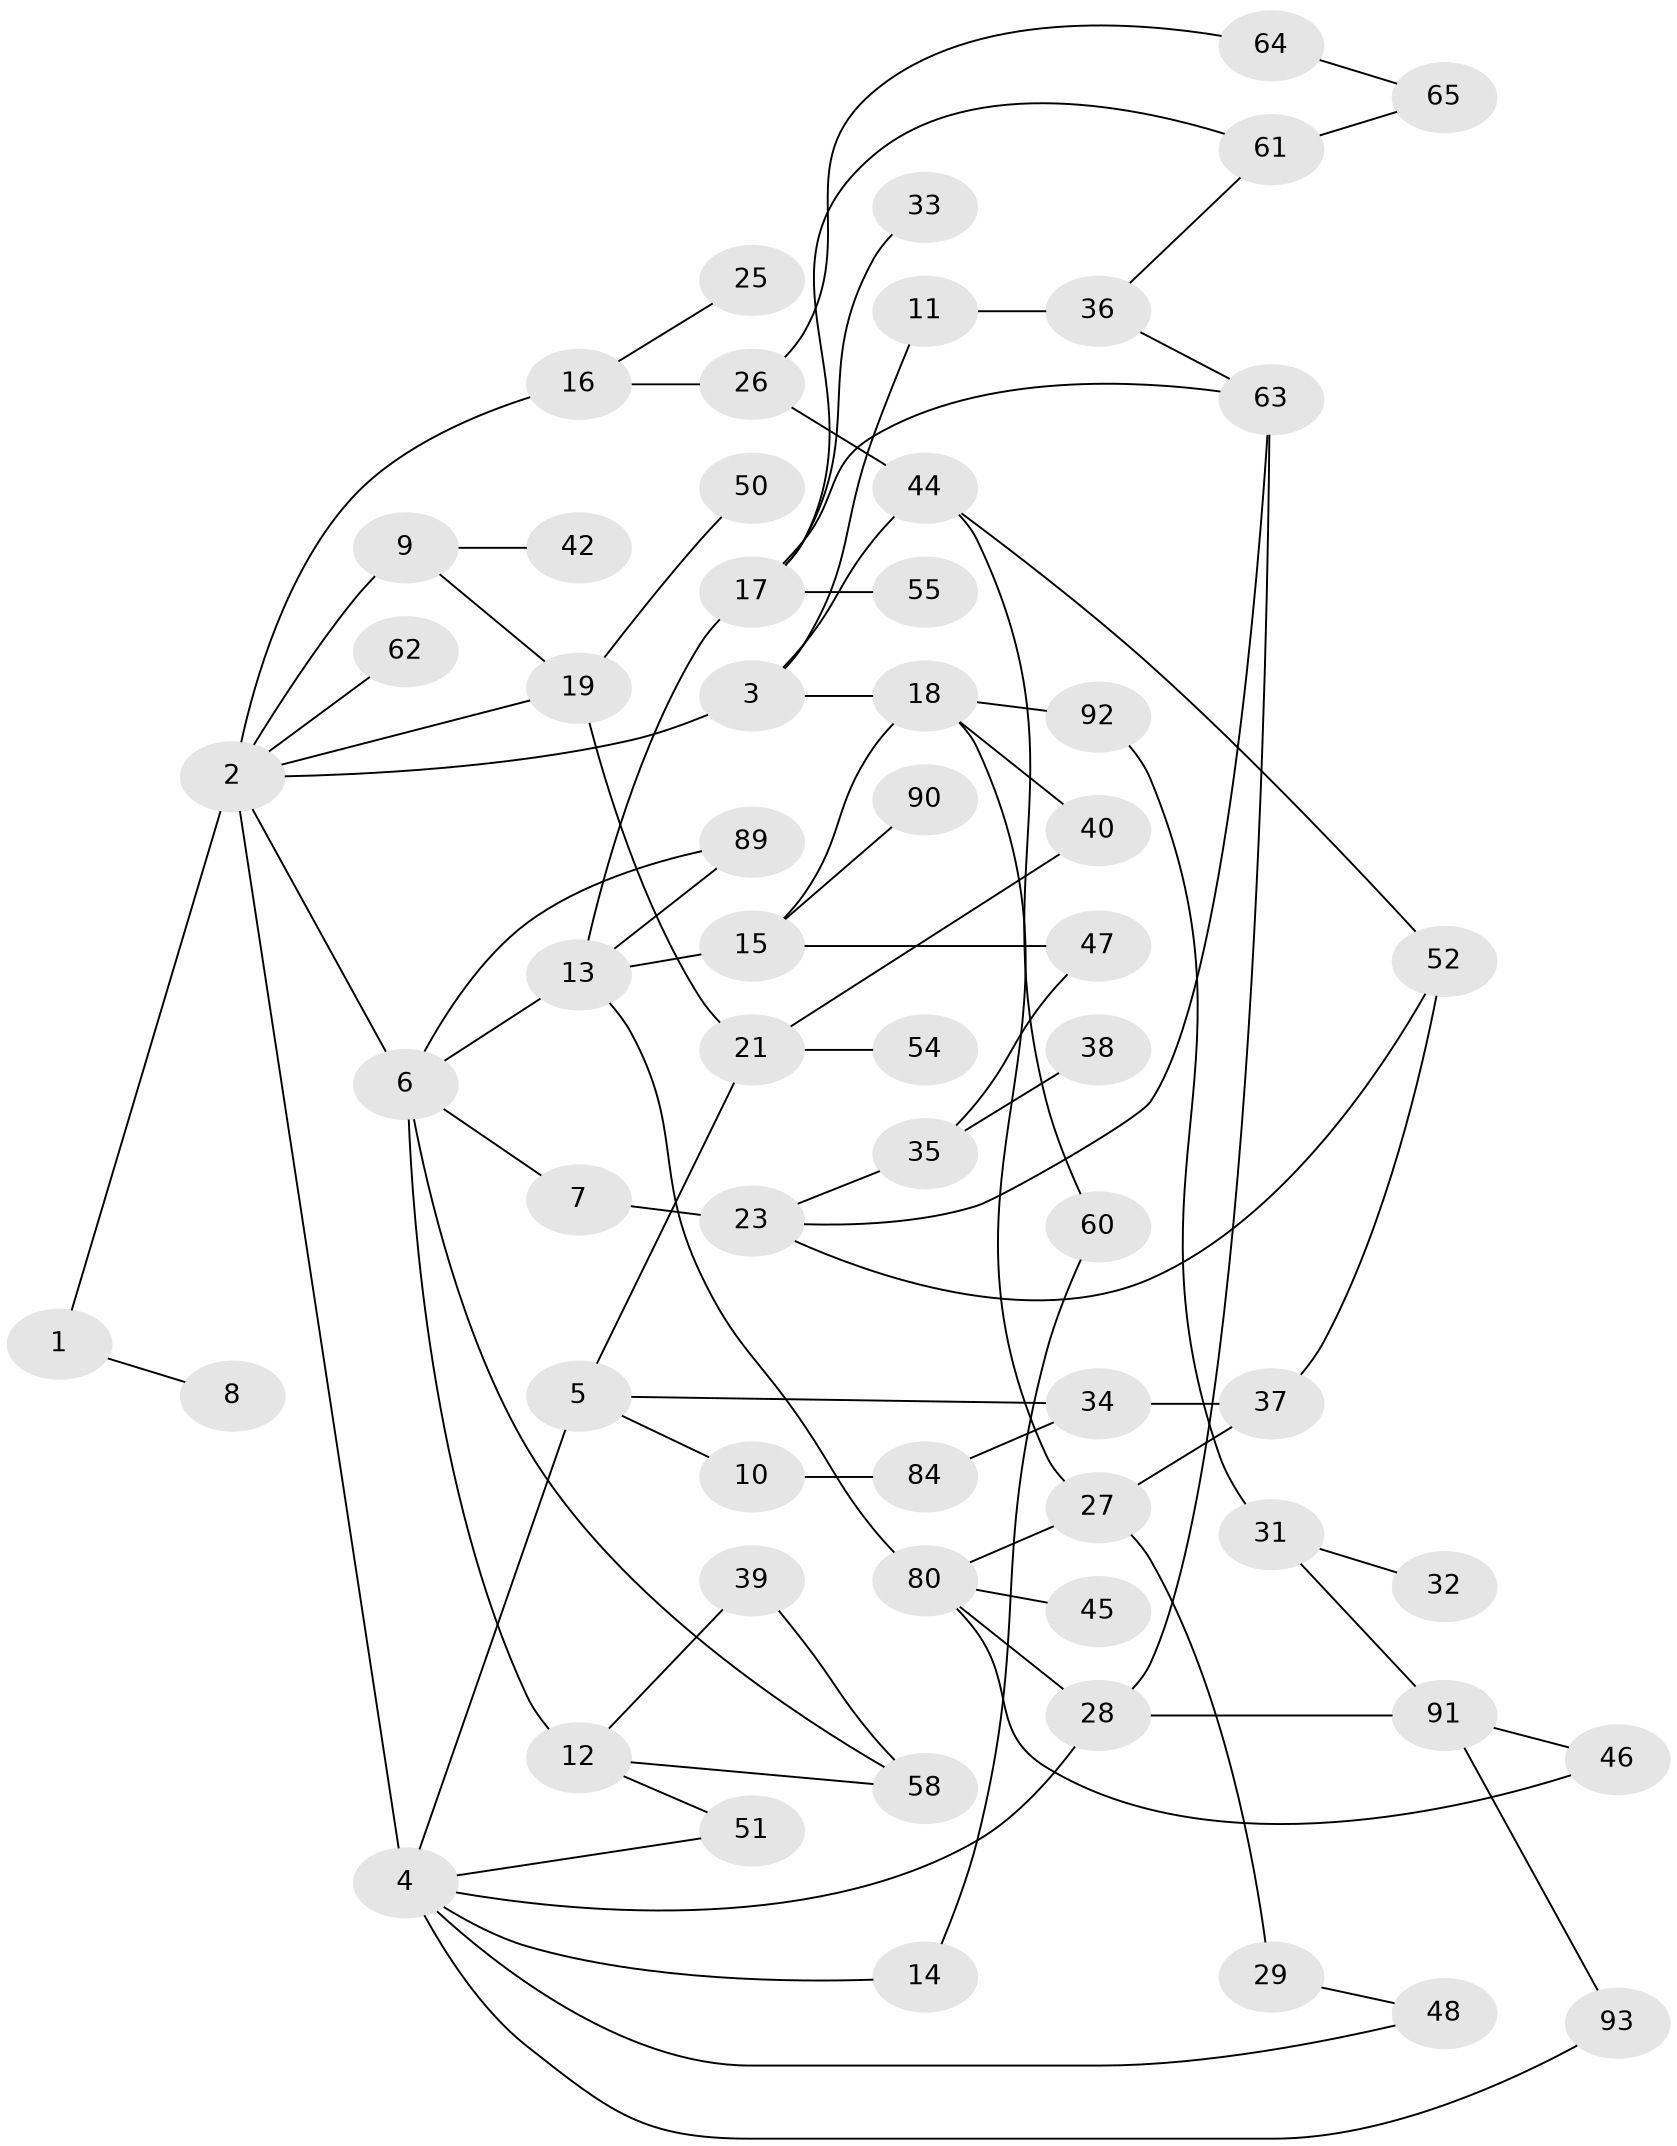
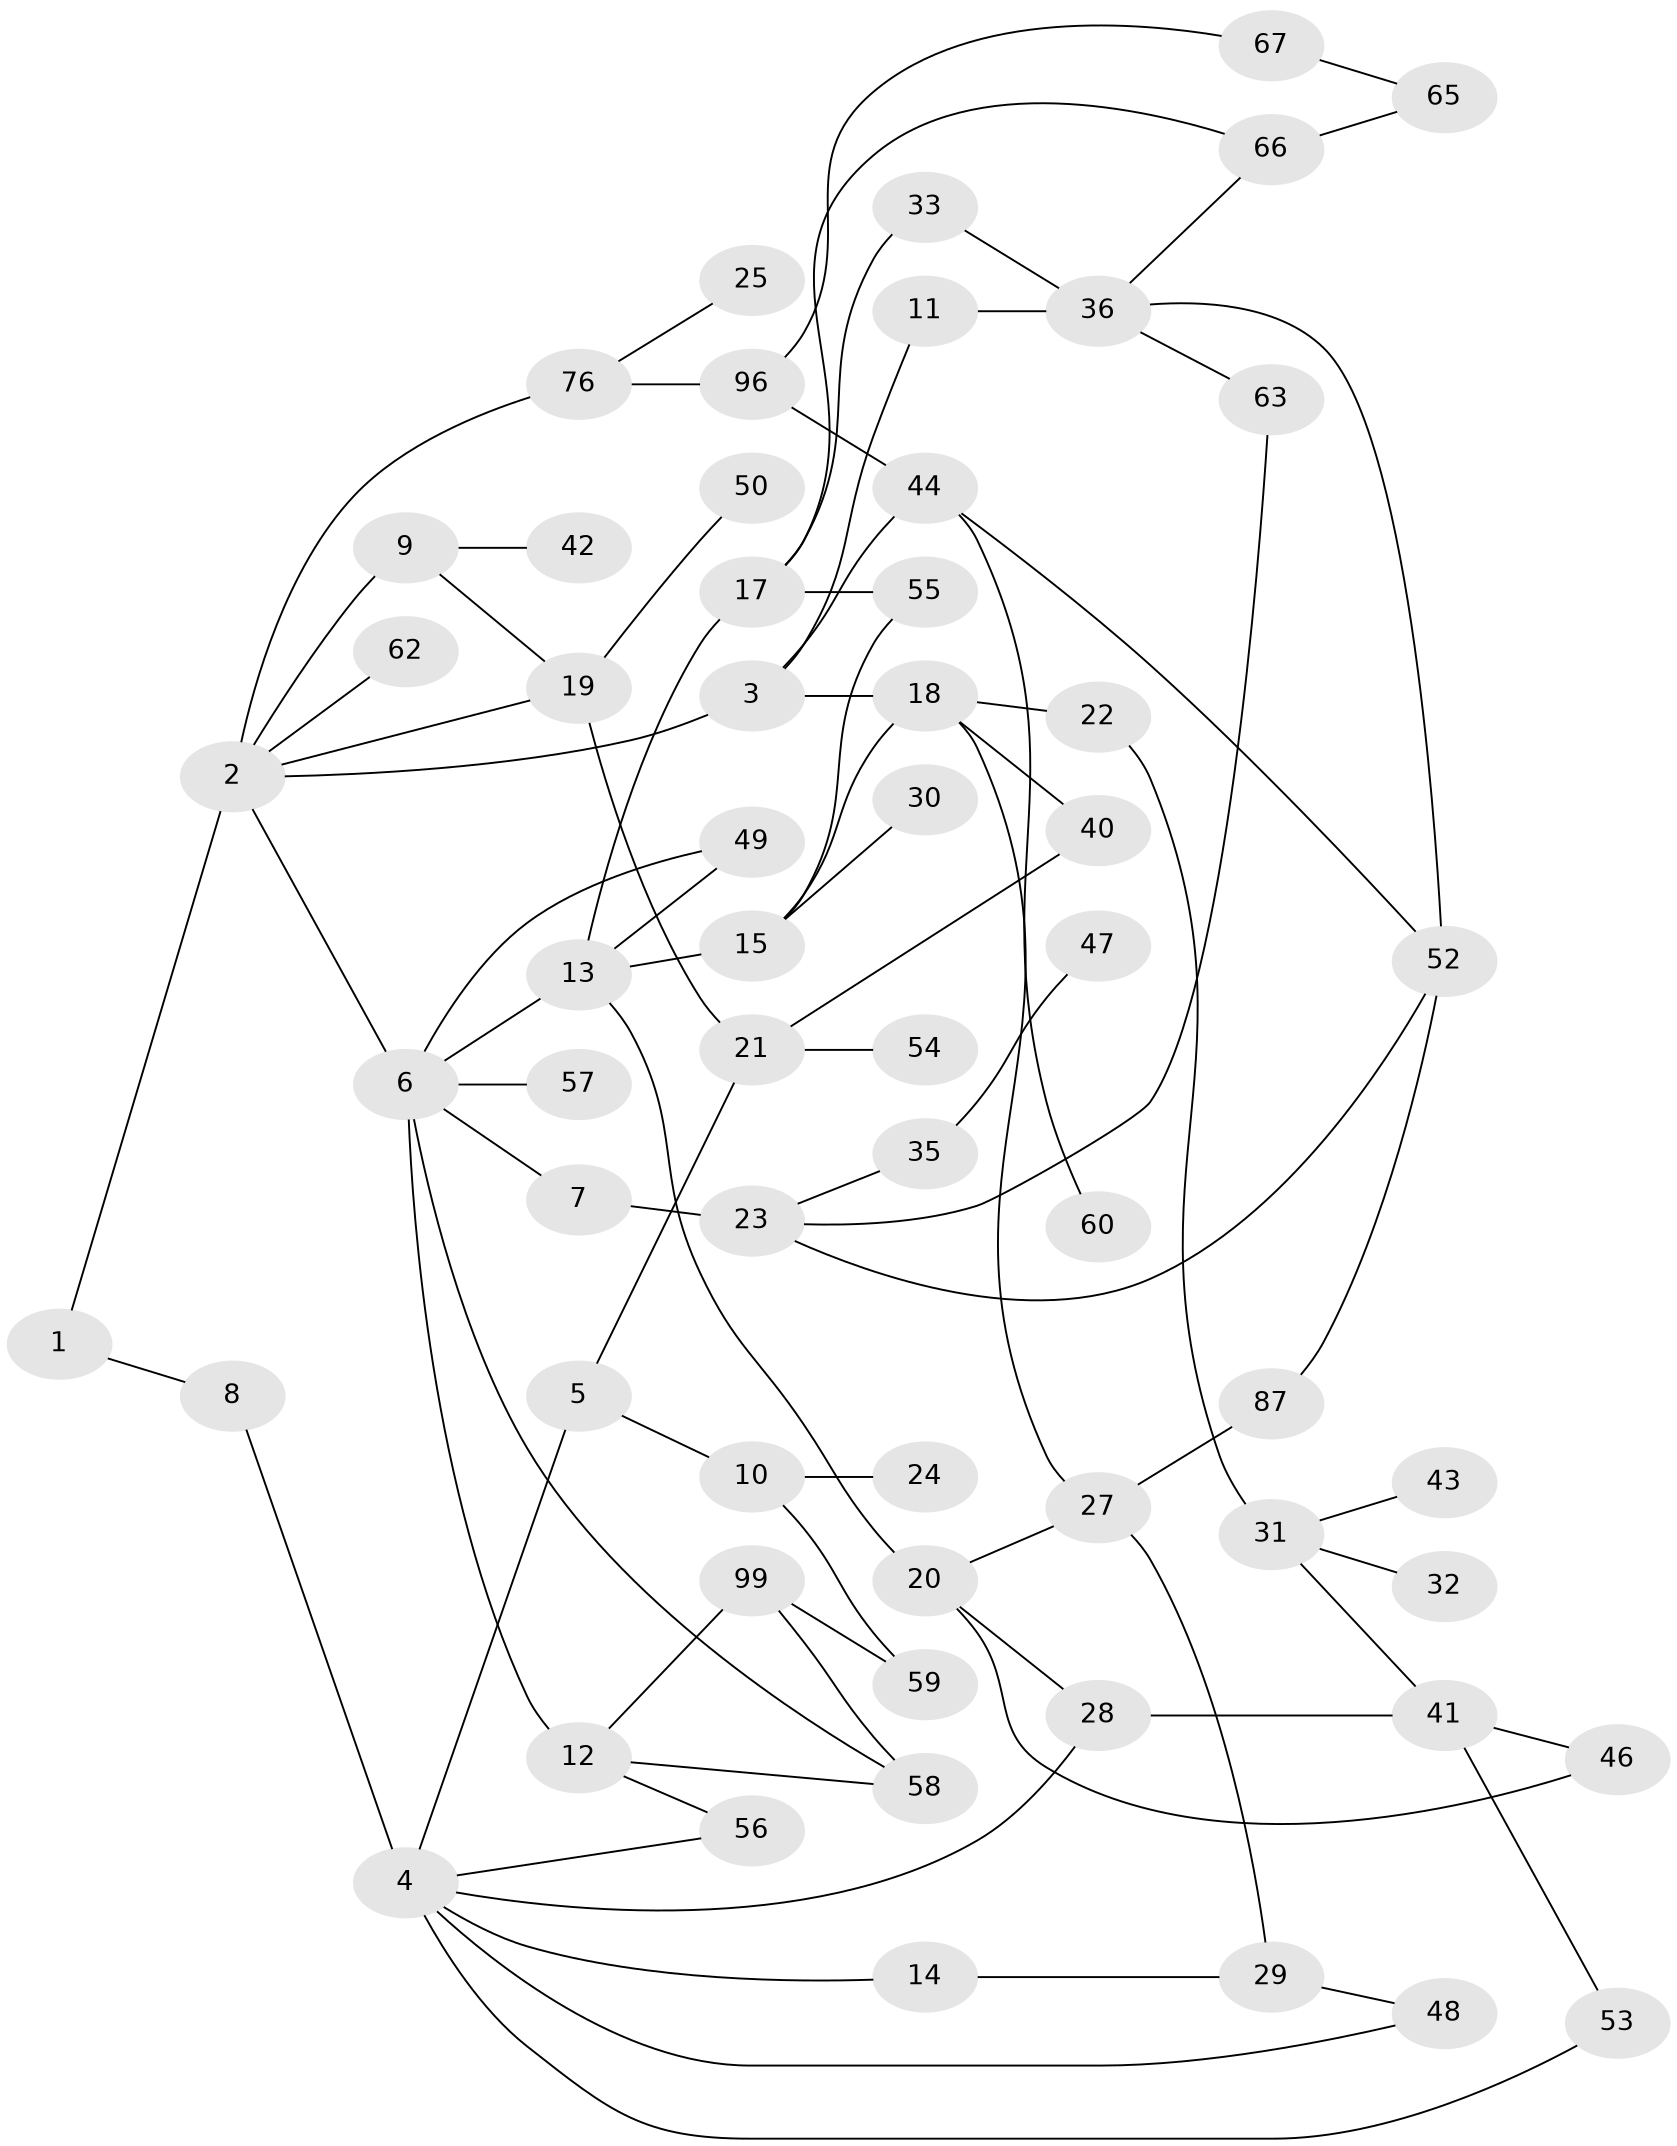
node "64": label "64" -> "67"
node "61": label "61" -> "66"
edge "33" -- "36": added
node "16": label "16" -> "76"
node "26": label "26" -> "96"
edge "63" -- "17": removed
edge "36" -- "52": added
node "92": label "92" -> "22"
node "90": label "90" -> "30"
node "89": label "89" -> "49"
edge "15" -- "47": now "15" -- "55"
node "38": removed
edge "63" -- "28": removed
node "57": added
edge "2" -- "4": now "8" -- "4"
node "34": removed
node "37": label "37" -> "87"
node "84": label "84" -> "24"
node "43": added
node "39": label "39" -> "99"
node "80": label "80" -> "20"
node "45": removed
edge "60" -- "14": now "29" -- "14"
node "59": added
node "91": label "91" -> "41"
node "51": label "51" -> "56"
node "93": label "93" -> "53"
